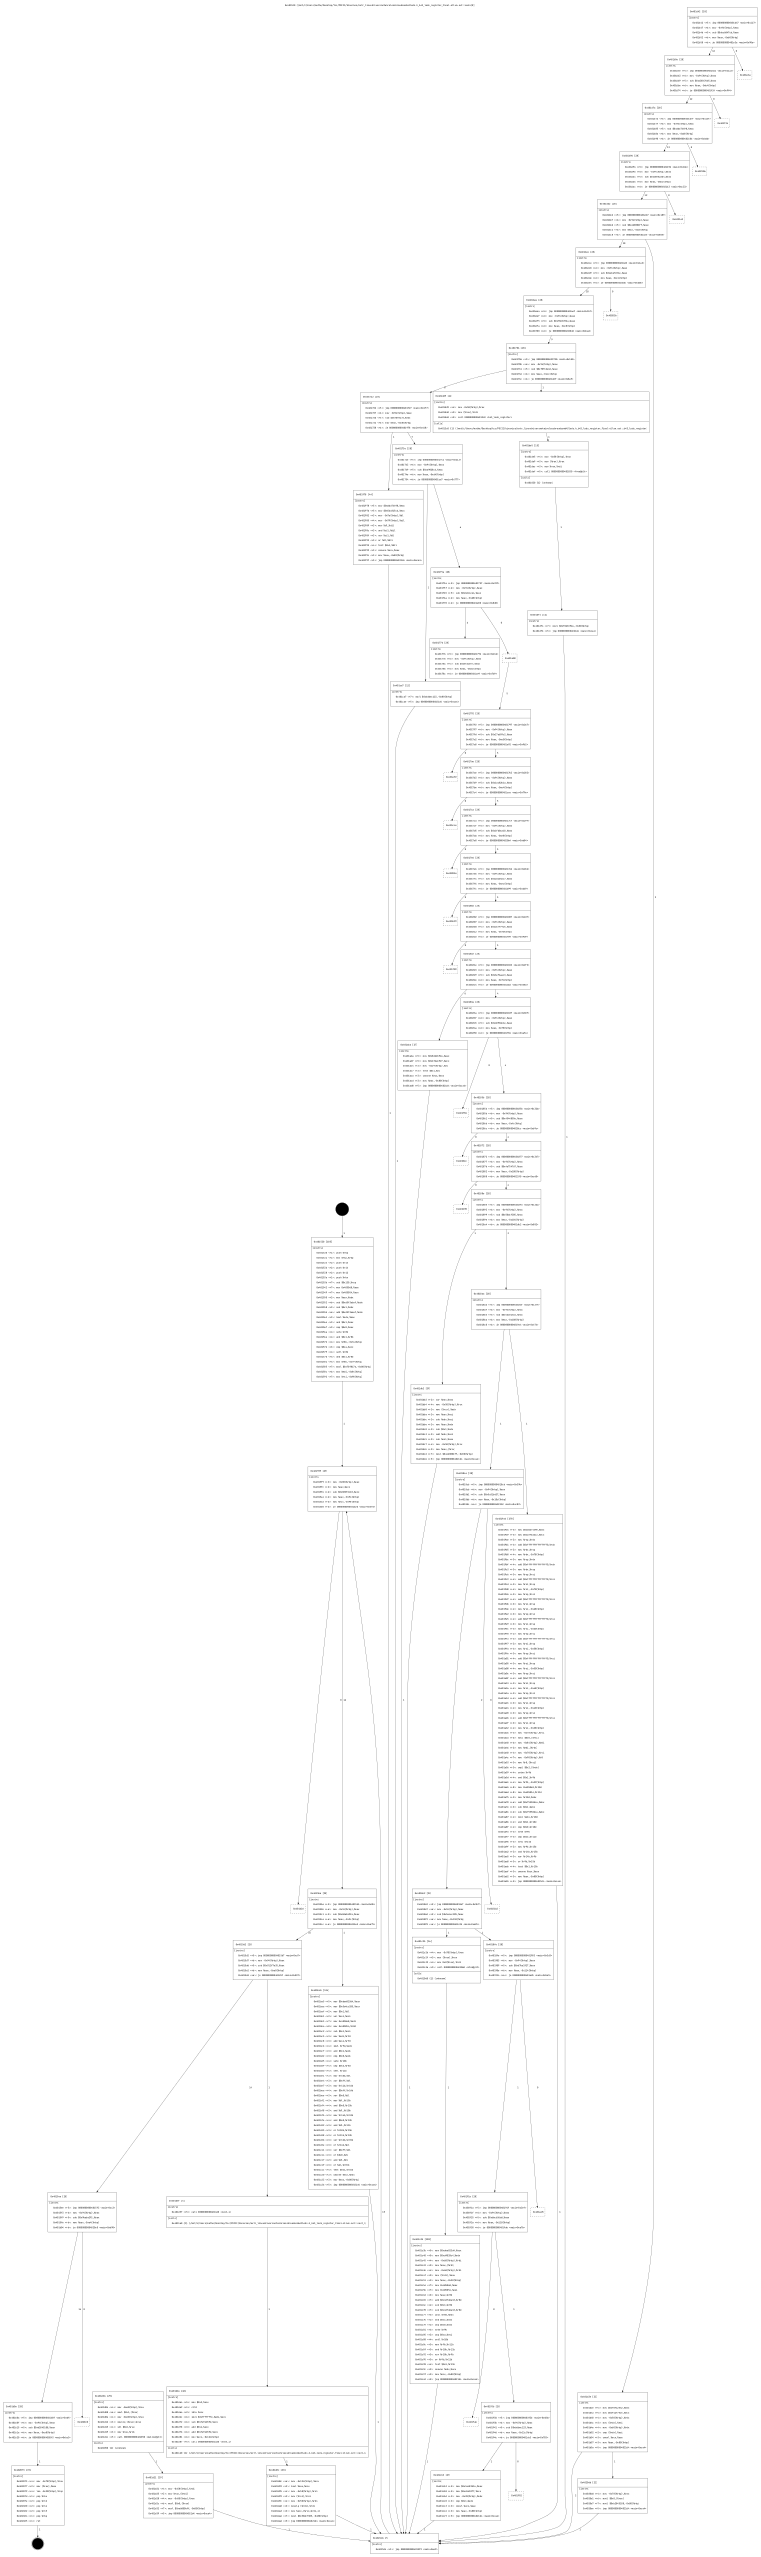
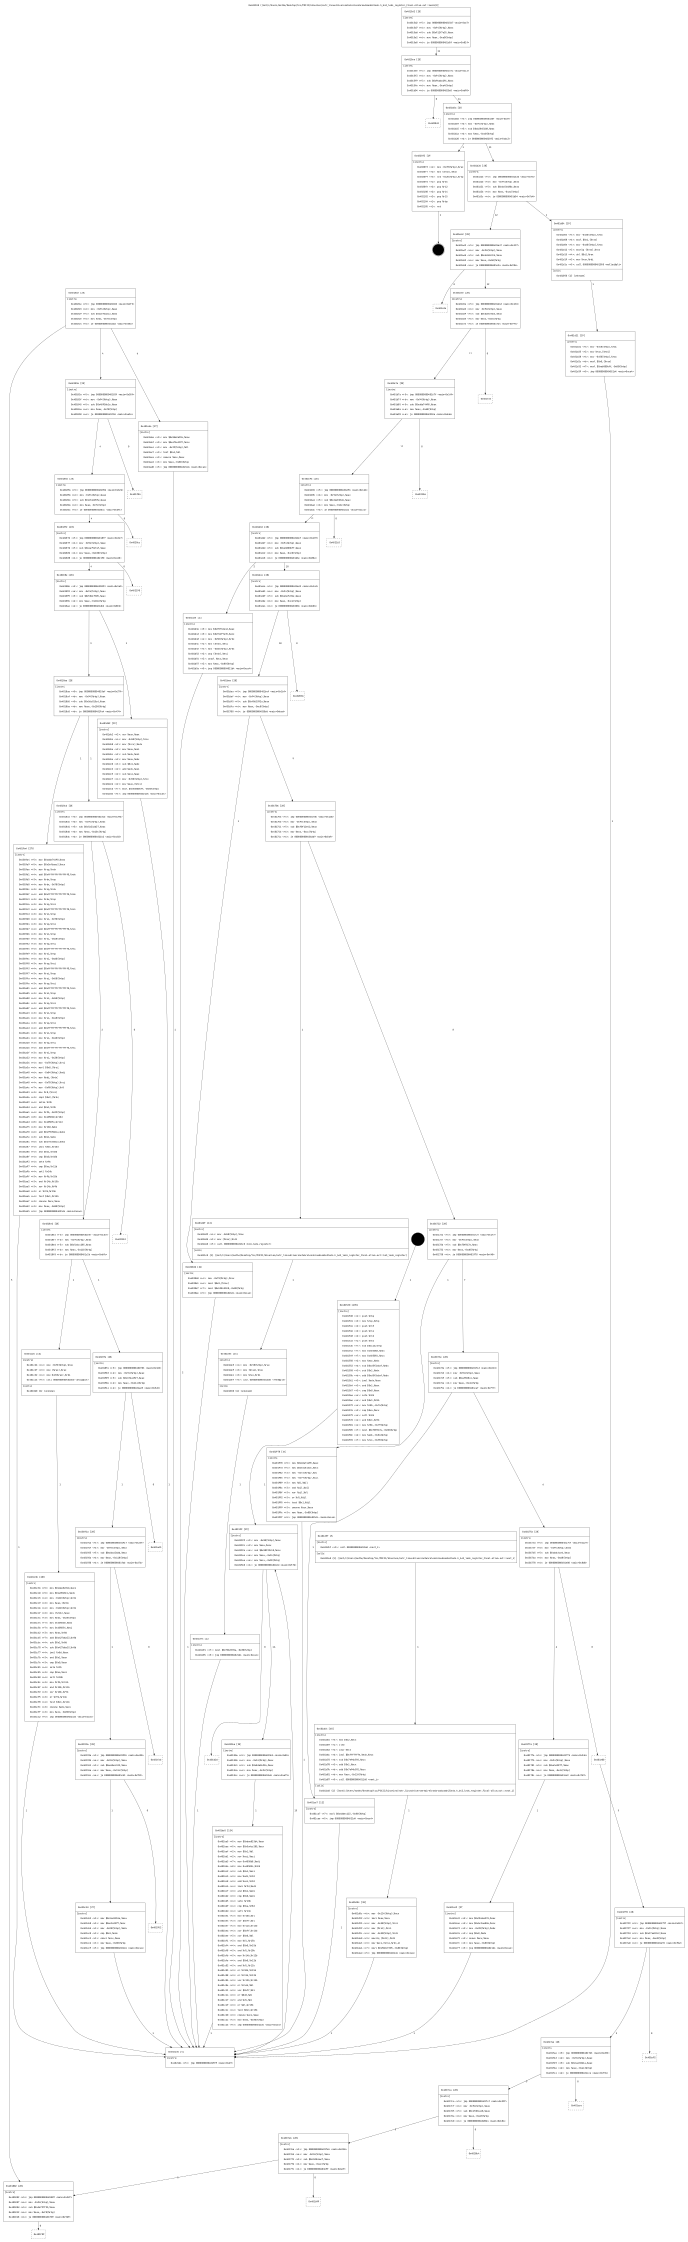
node "0x401626 [28]": added
edge "0x401802 [28]" -> "0x40181e [28]": reversed
node "0x401ce9 [27]": added
edge "0x4015b6 [28]" -> "0x4015d2 [28]": removed, label "15"
edge "0x4015d2 [28]" -> "0x401d5f [5]": removed, label "1"
edge "0x401d3e [33]" -> "0x4020dd [22]": now "0x4016ea [28]" -> "0x4020dd [22]"
